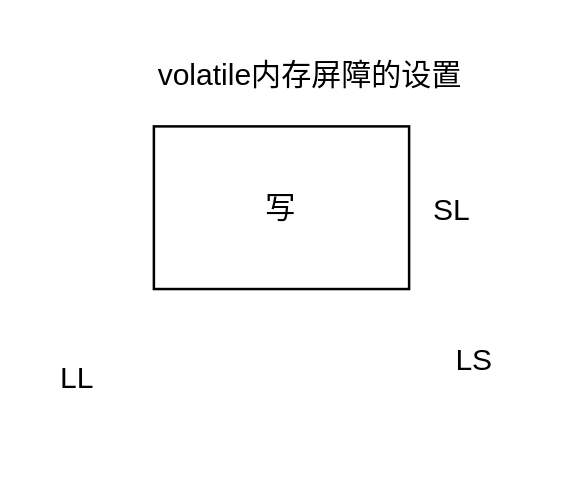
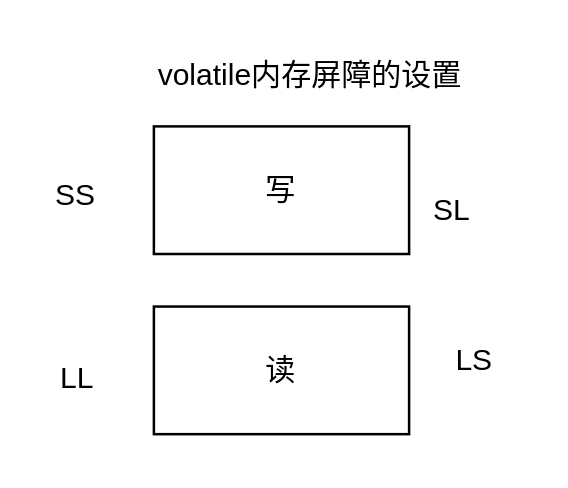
node "SS": added
node "写": size 255x163 -> 255x128
node "读": added
